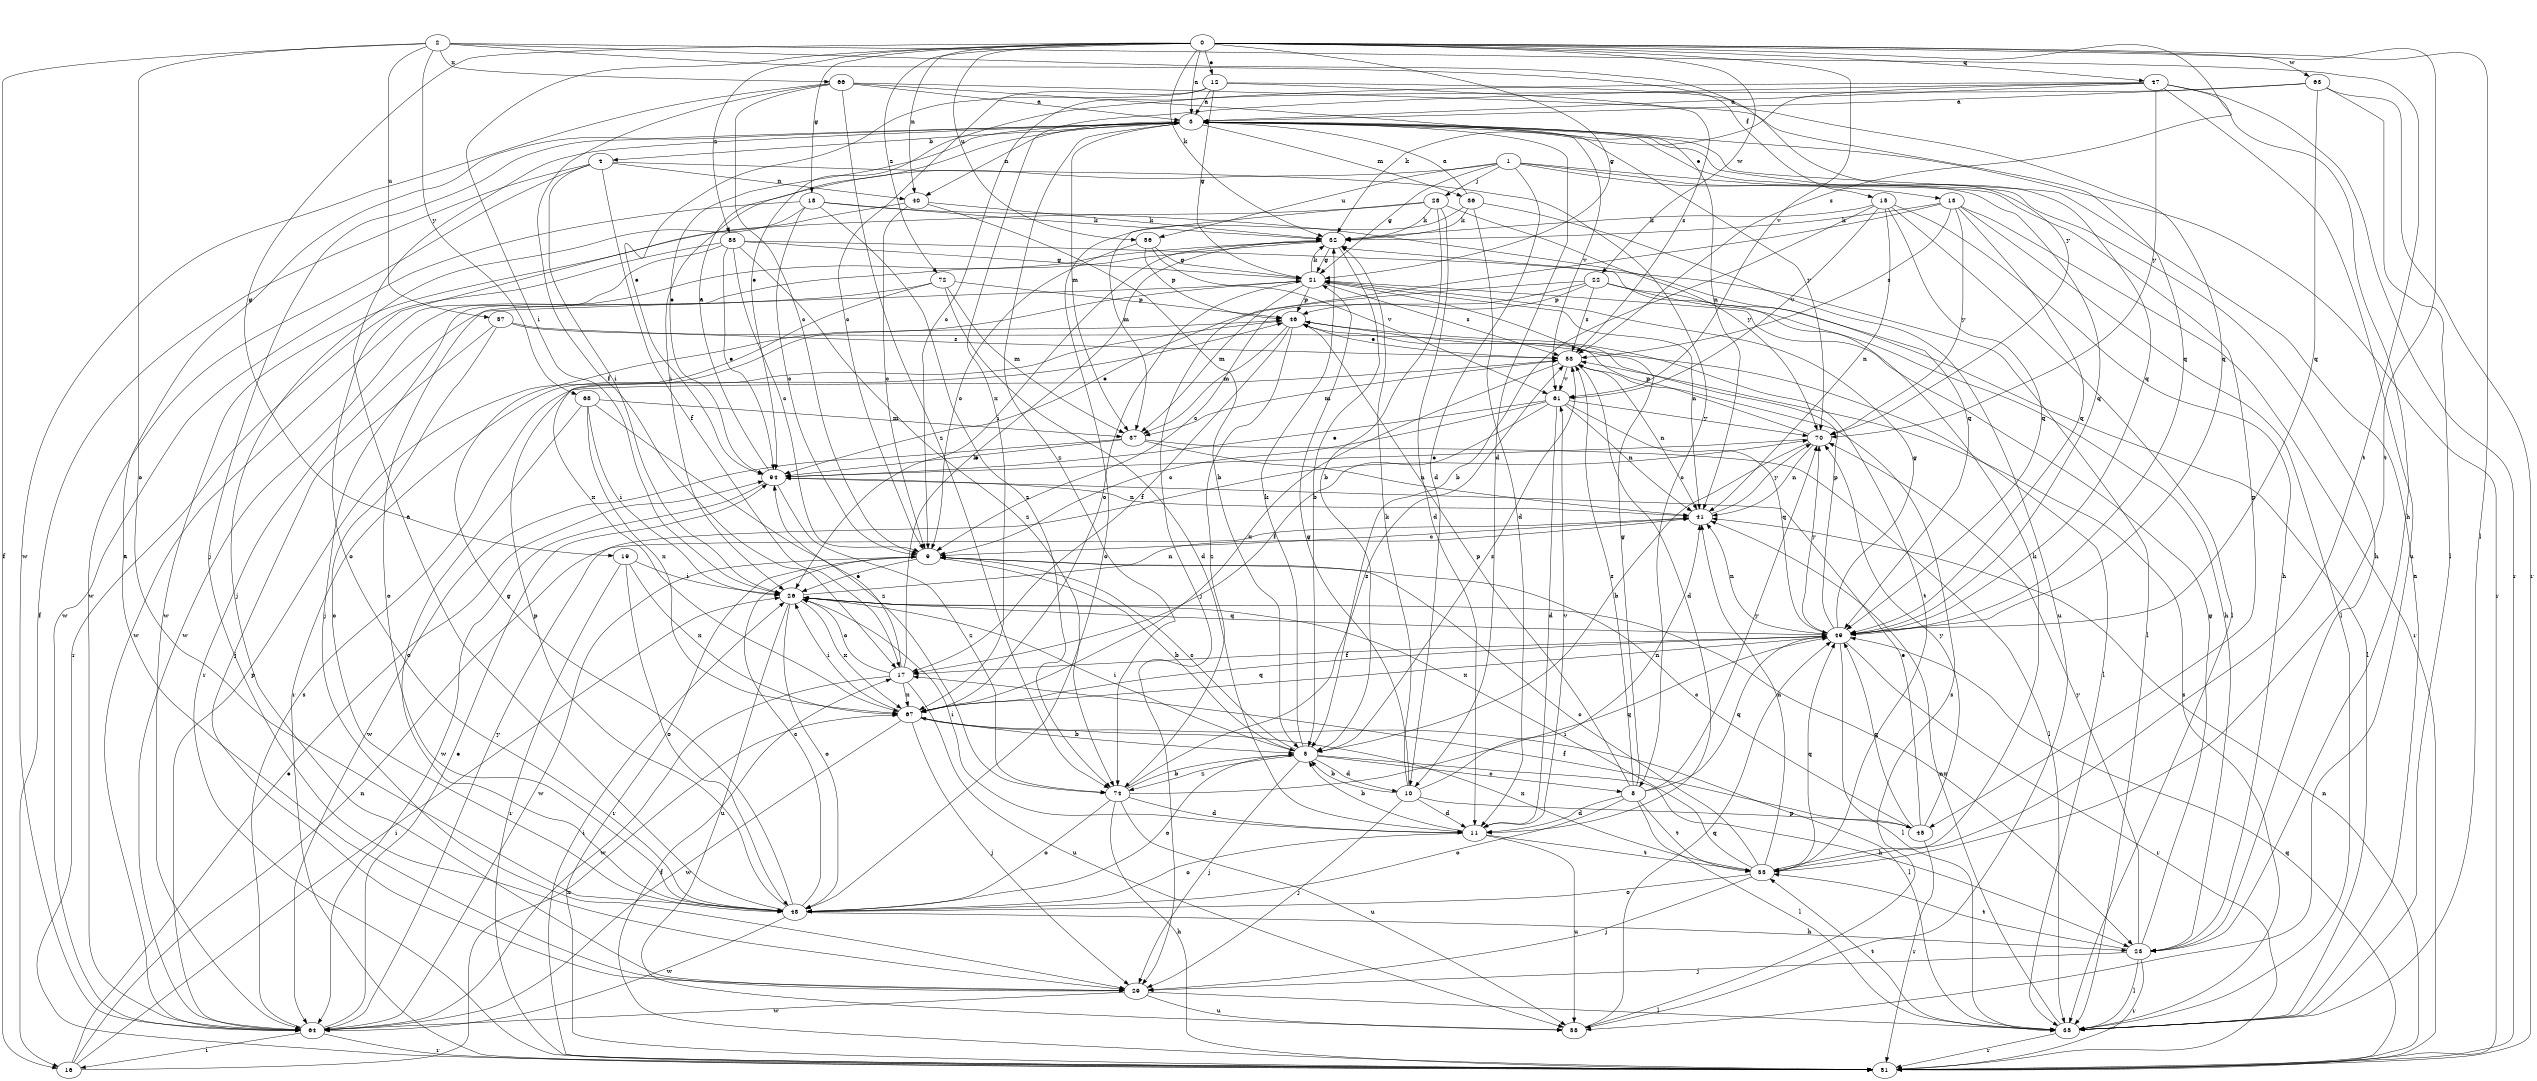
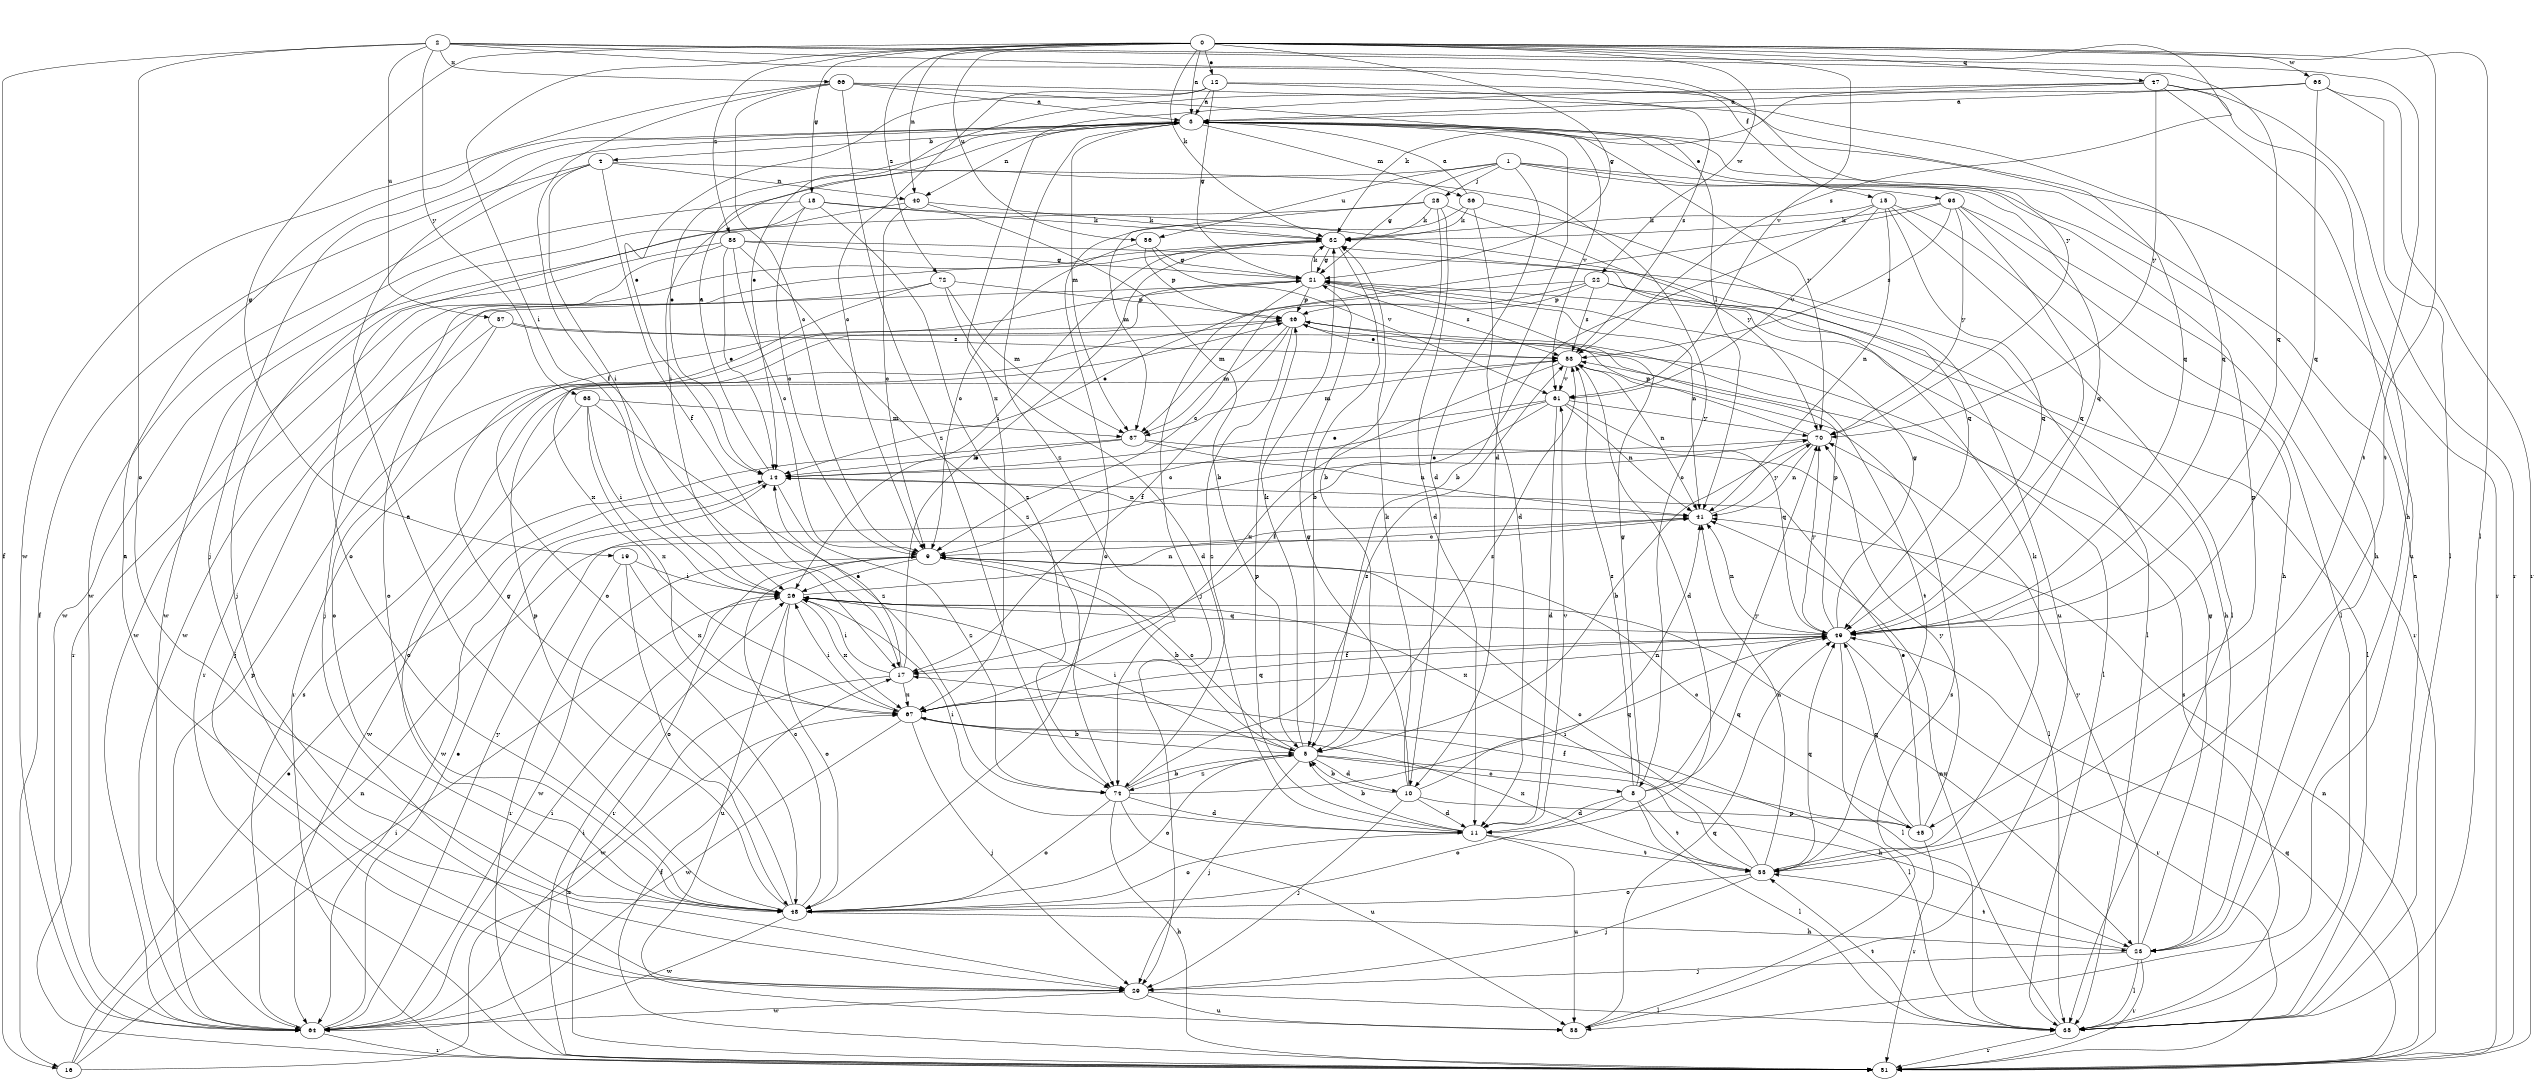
edge "47" -> "9": removed, label "c"
edge "3" -> "49": now "2" -> "49"
node "13": label "13" -> "93"
edge "66" -> "41": label "n" -> "l"
node "94": label "94" -> "14"
edge "21" -> "67": now "21" -> "48"
edge "8" -> "46": now "11" -> "46"
edge "17" -> "26": label "o" -> "i"
edge "17" -> "58": removed, label "u"
edge "64" -> "16": now "64" -> "26"
